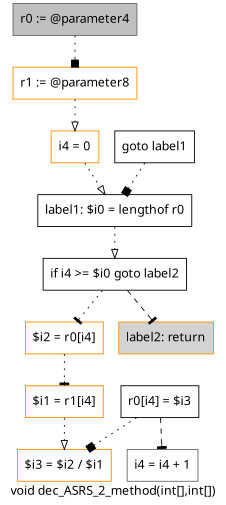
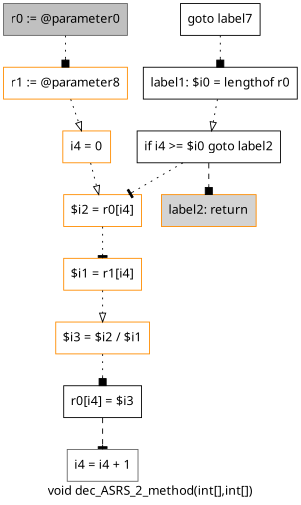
node "r0 := @parameter4": label "r0 := @parameter4" -> "r0 := @parameter0"
node "goto label1": label "goto label1" -> "goto label7"
edge "i4 = 0" -> "label1: $i0 = lengthof r0": now "i4 = 0" -> "$i2 = r0[i4]"
edge "if i4 >= $i0 goto label2" -> "label2: return": arrowhead tee -> box
edge "r0[i4] = $i3" -> "$i3 = $i2 / $i1": reversed
